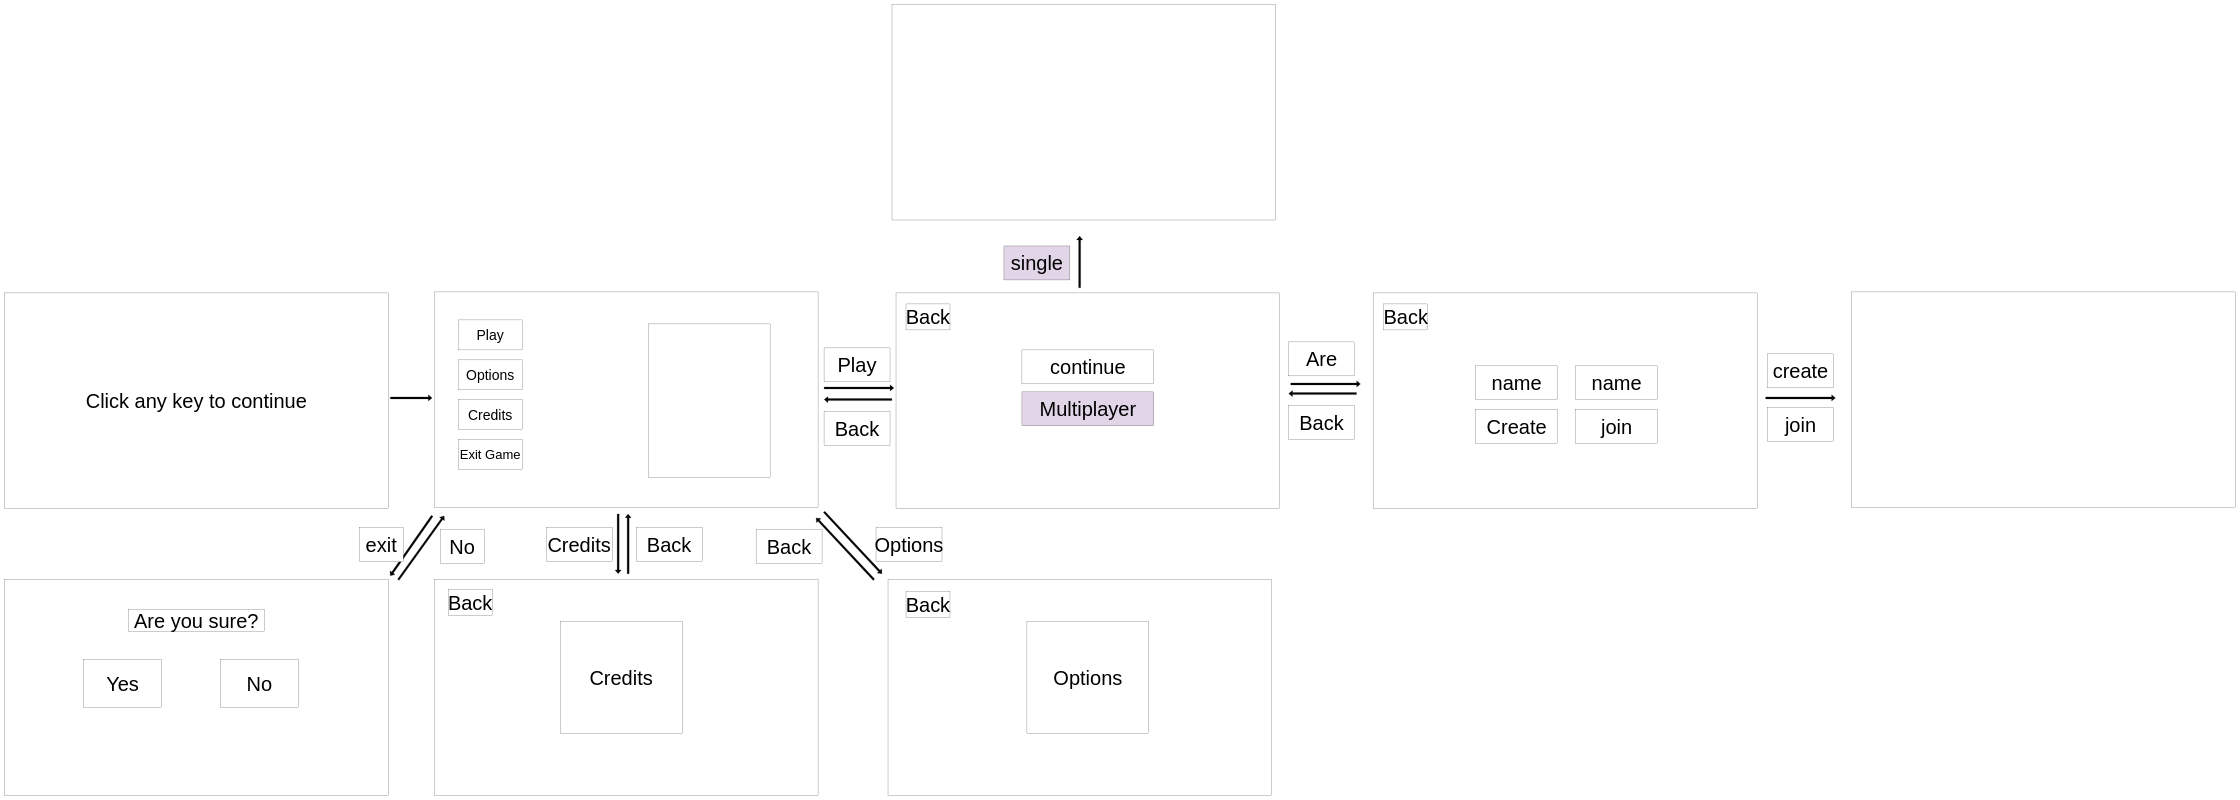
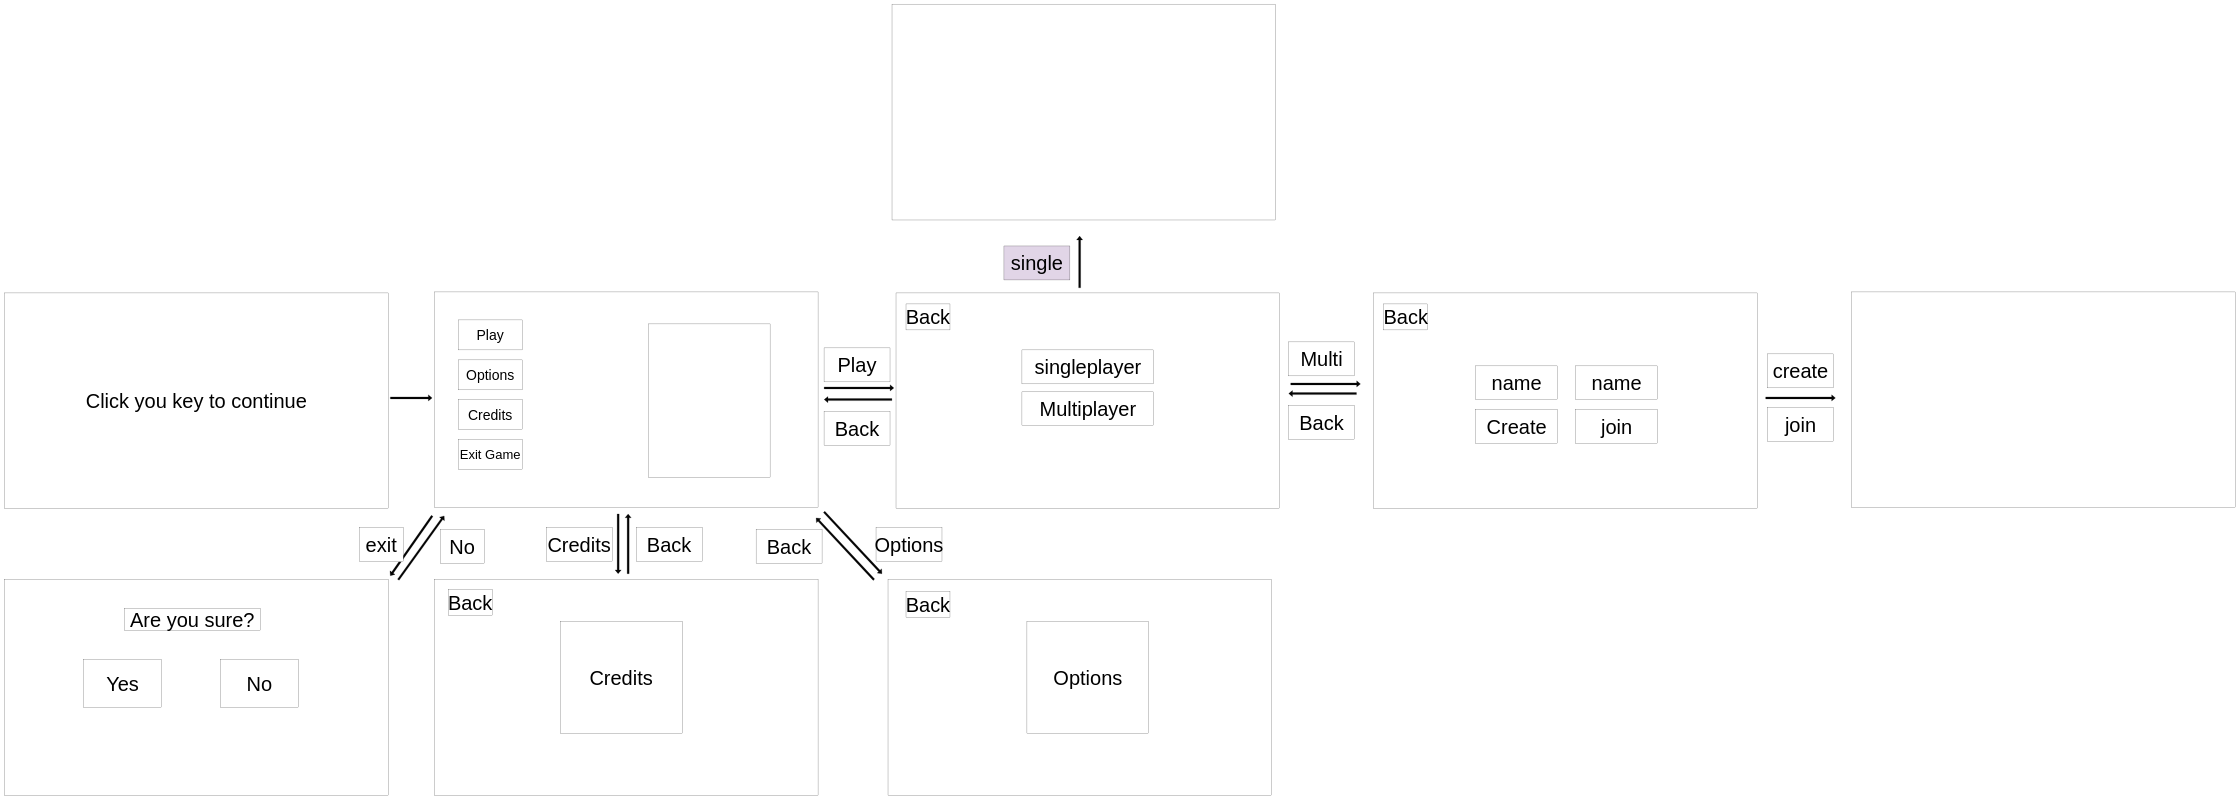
node "Are": label "Are" -> "Multi"
node "continue": label "continue" -> "singleplayer"
node "Click any key to continue": label "Click any key to continue" -> "Click you key to continue"
node "Multiplayer": fillcolor #e1d5e7 -> #ffffff
node "Are you sure?": moved (196, 621) -> (192, 620)
